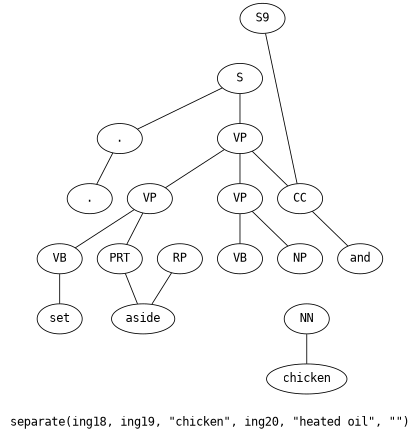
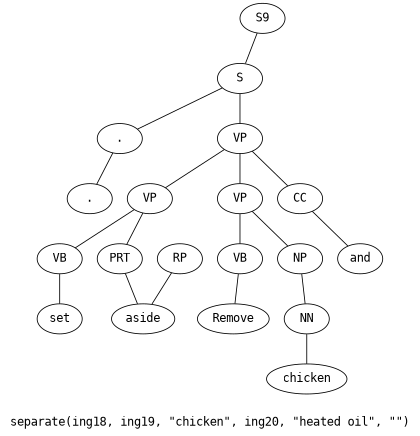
edge "S9" -- "CC": now "S9" -- "S"
edge "NP" -- "NN": added
node "Remove": added
